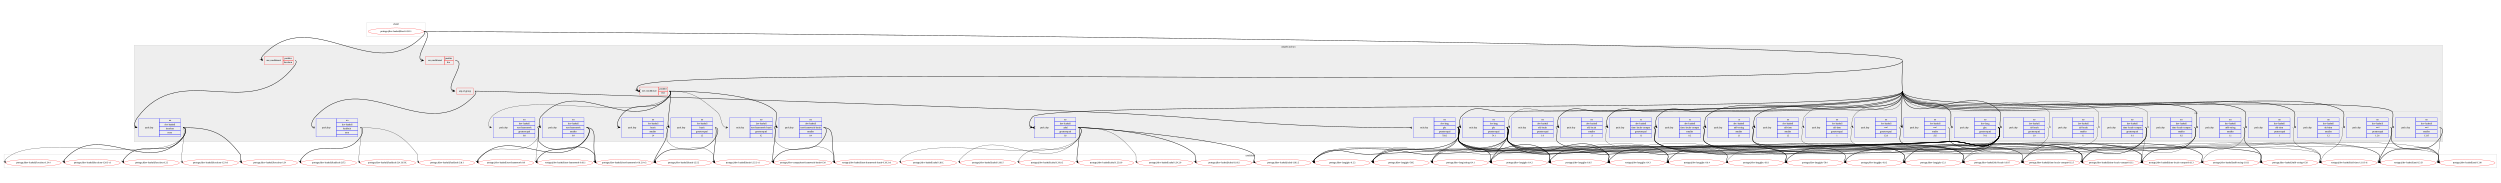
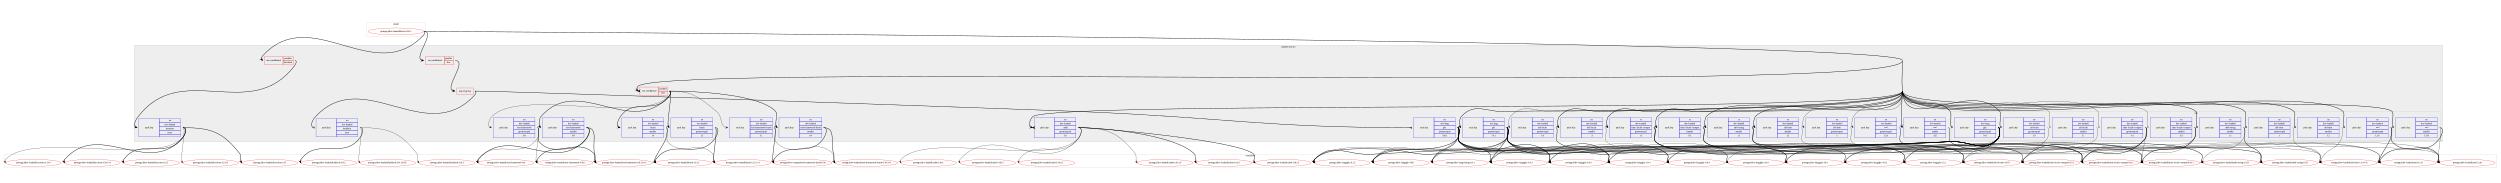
node "portage://dev-haskell/cabal-1.22.8.0": removed
